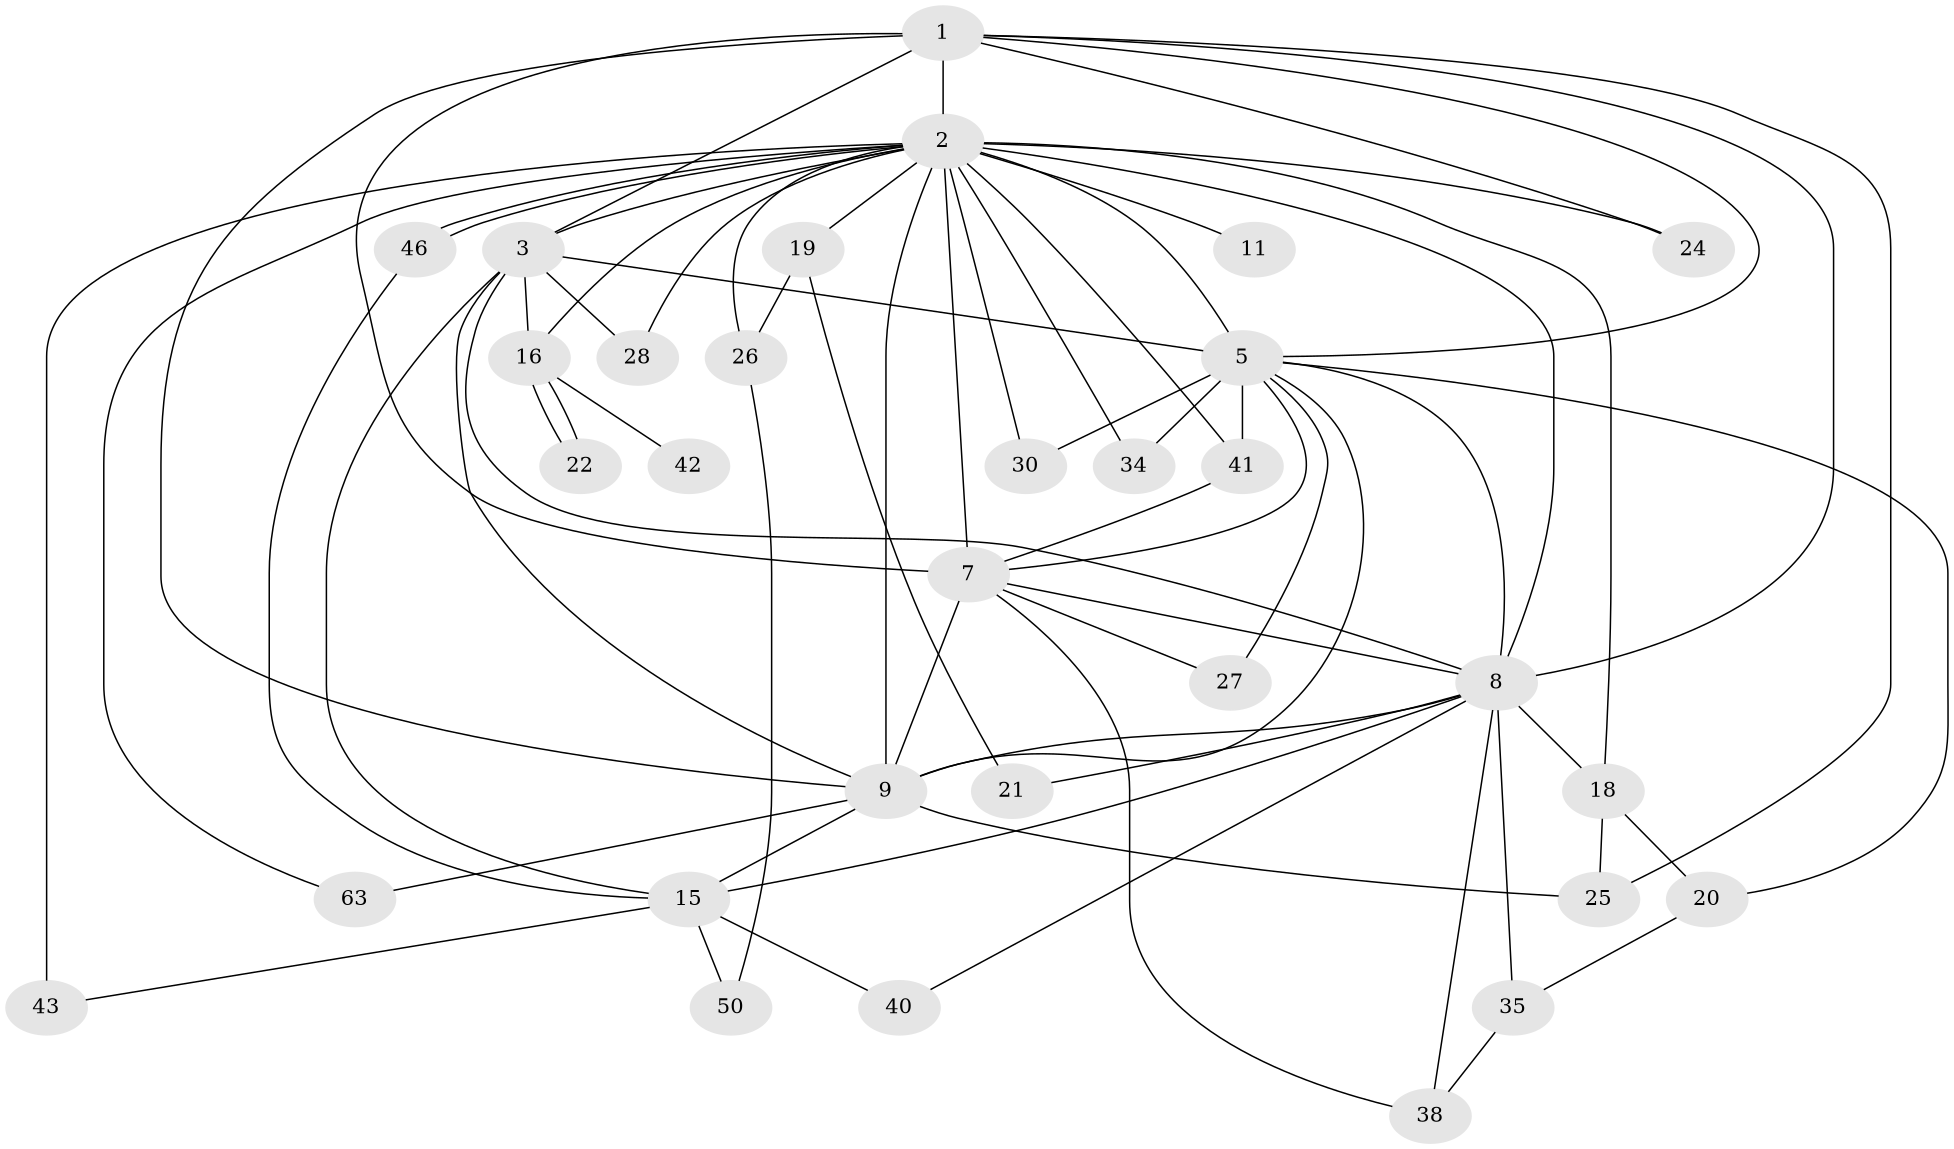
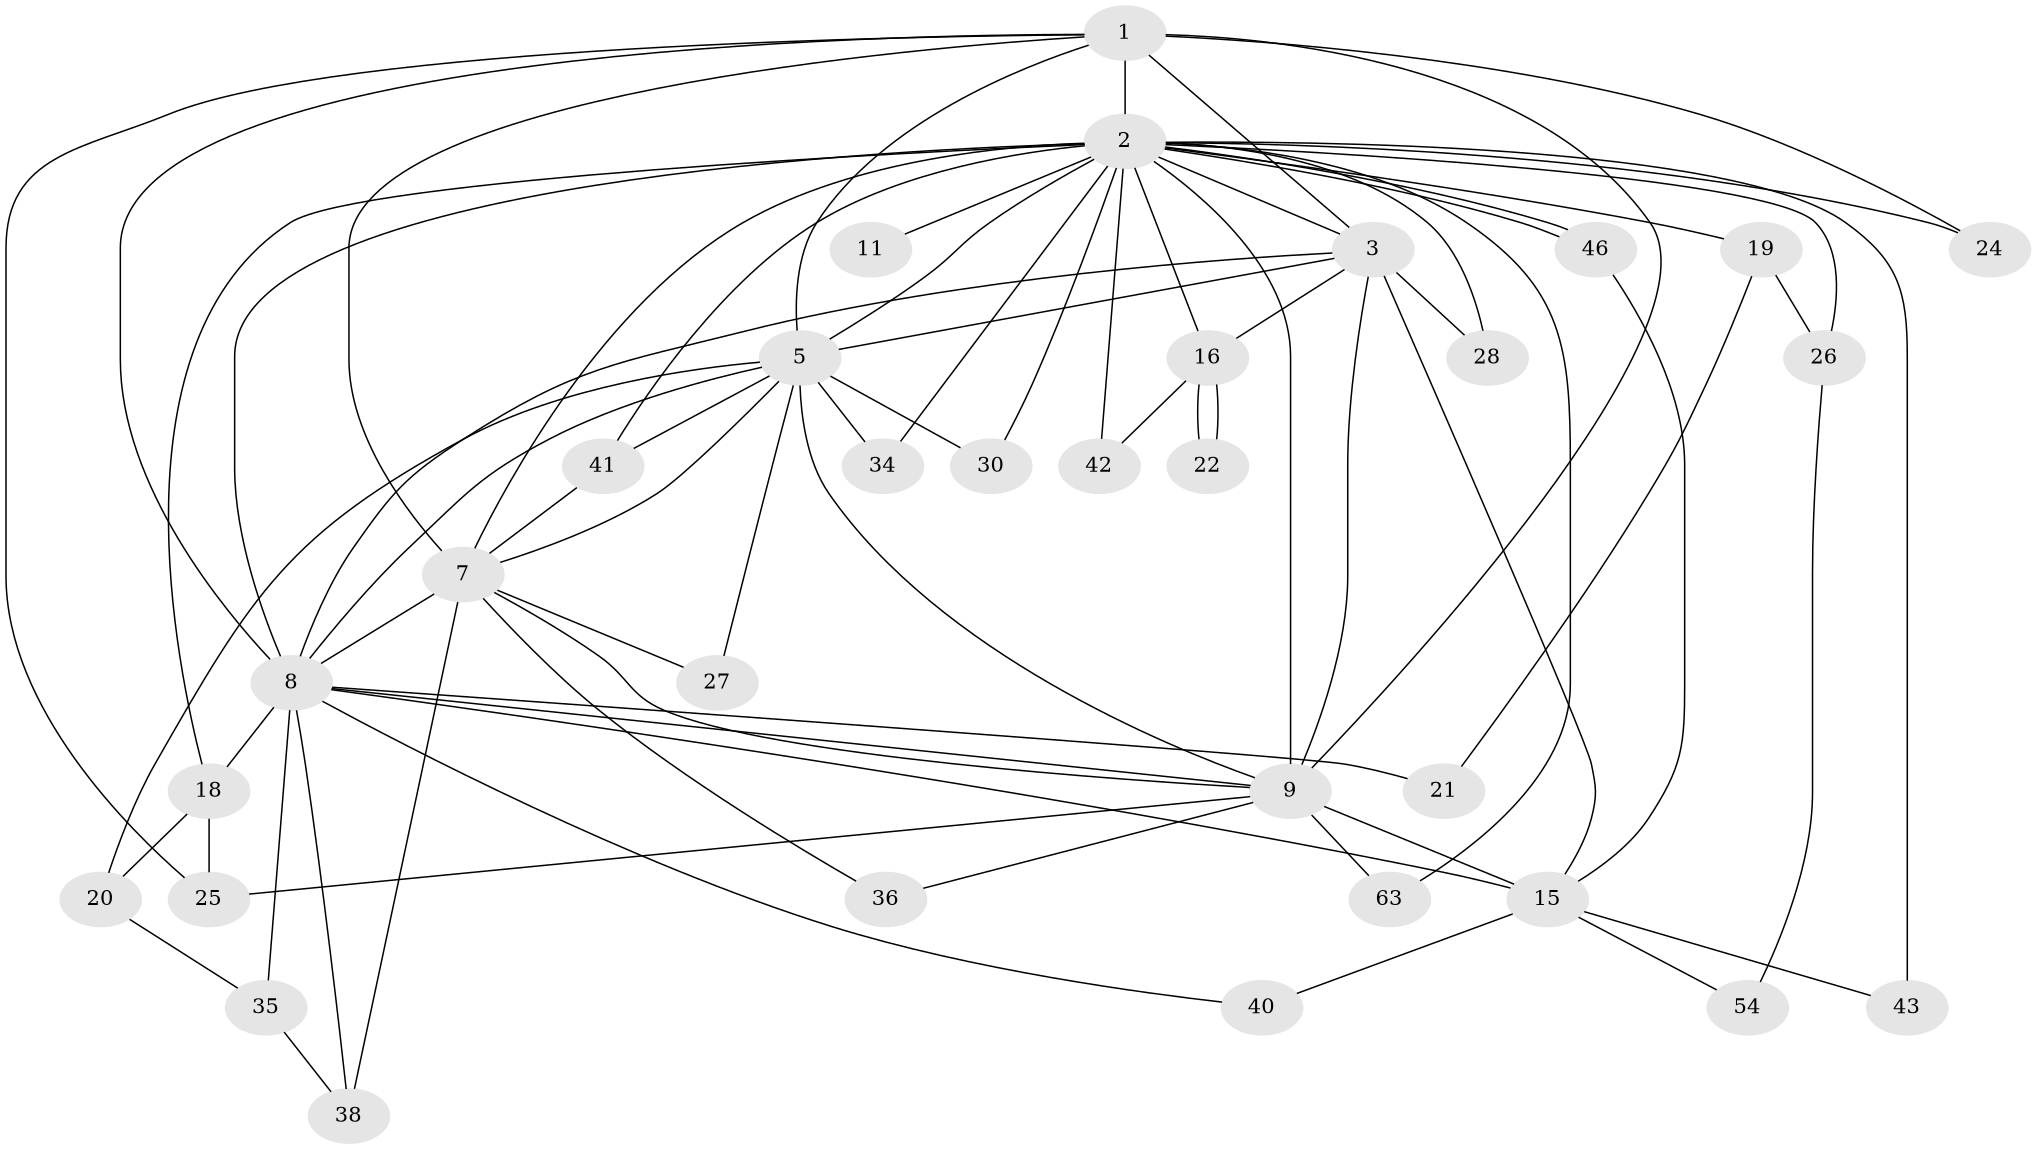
edge "2" -- "42": added
node "36": added
node "50": label "50" -> "54"
